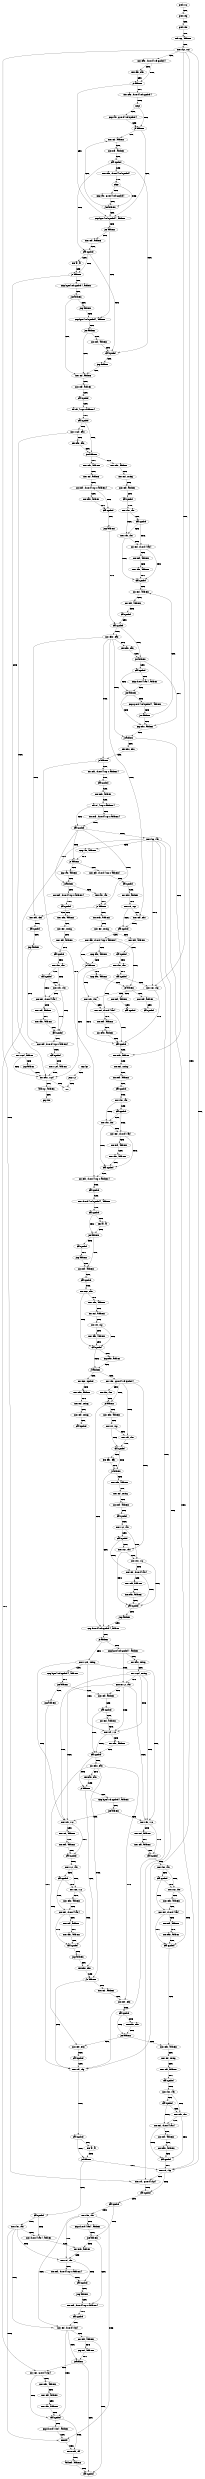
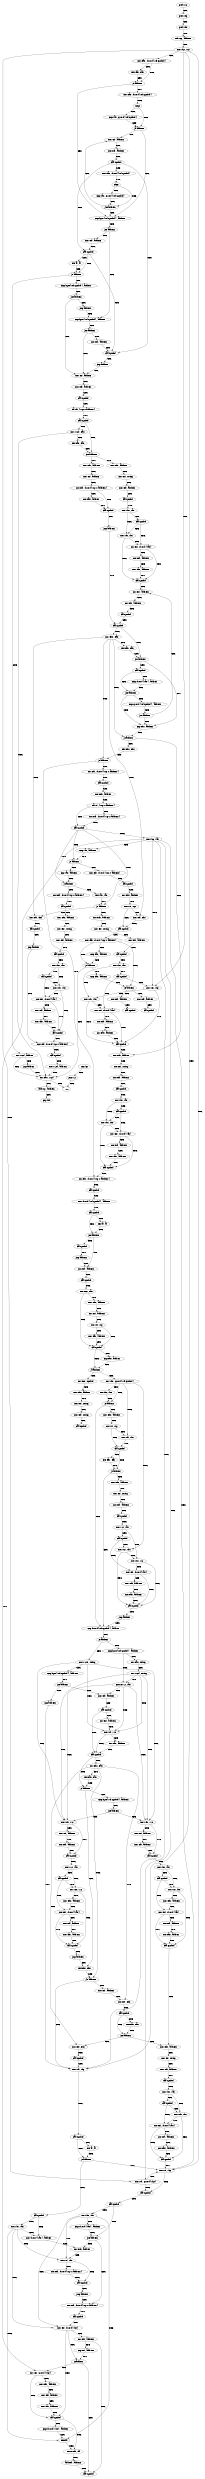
edge "mov rsi , rbp" -> "mov rdi , qword [ rbp ]": reversed
